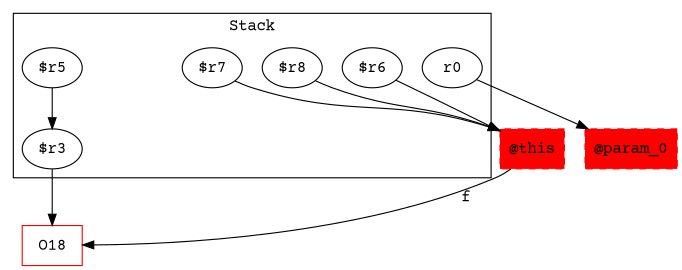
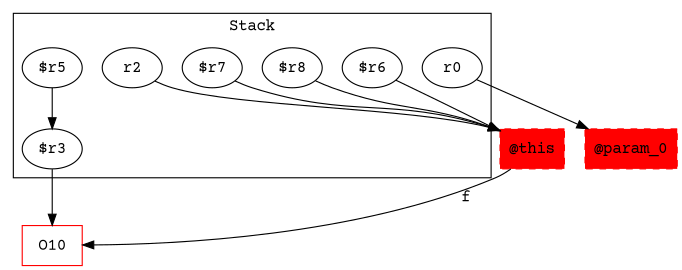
node "r2": added
node "O18": label "O18" -> "O10"
